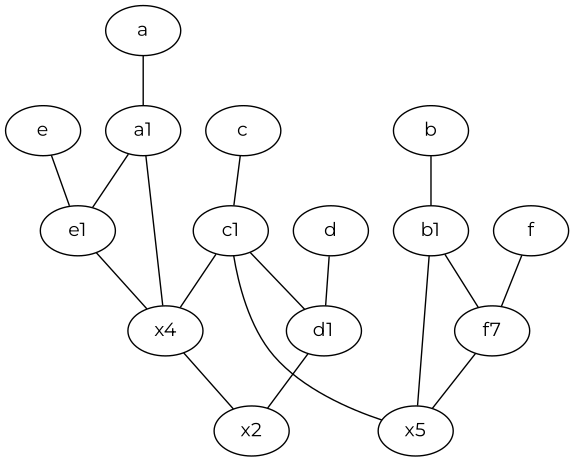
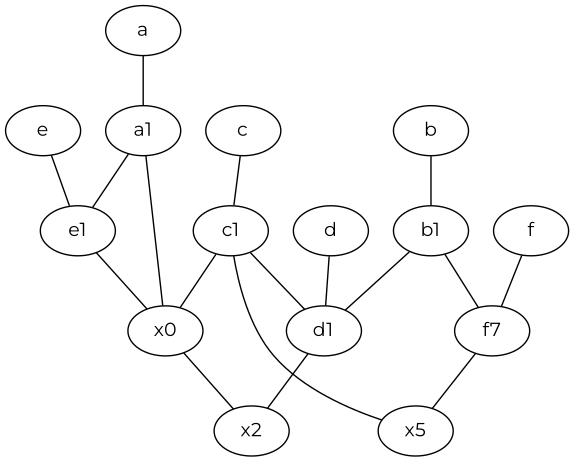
node "x4": label "x4" -> "x0"
edge "b1" -- "x5": now "b1" -- "d1"
